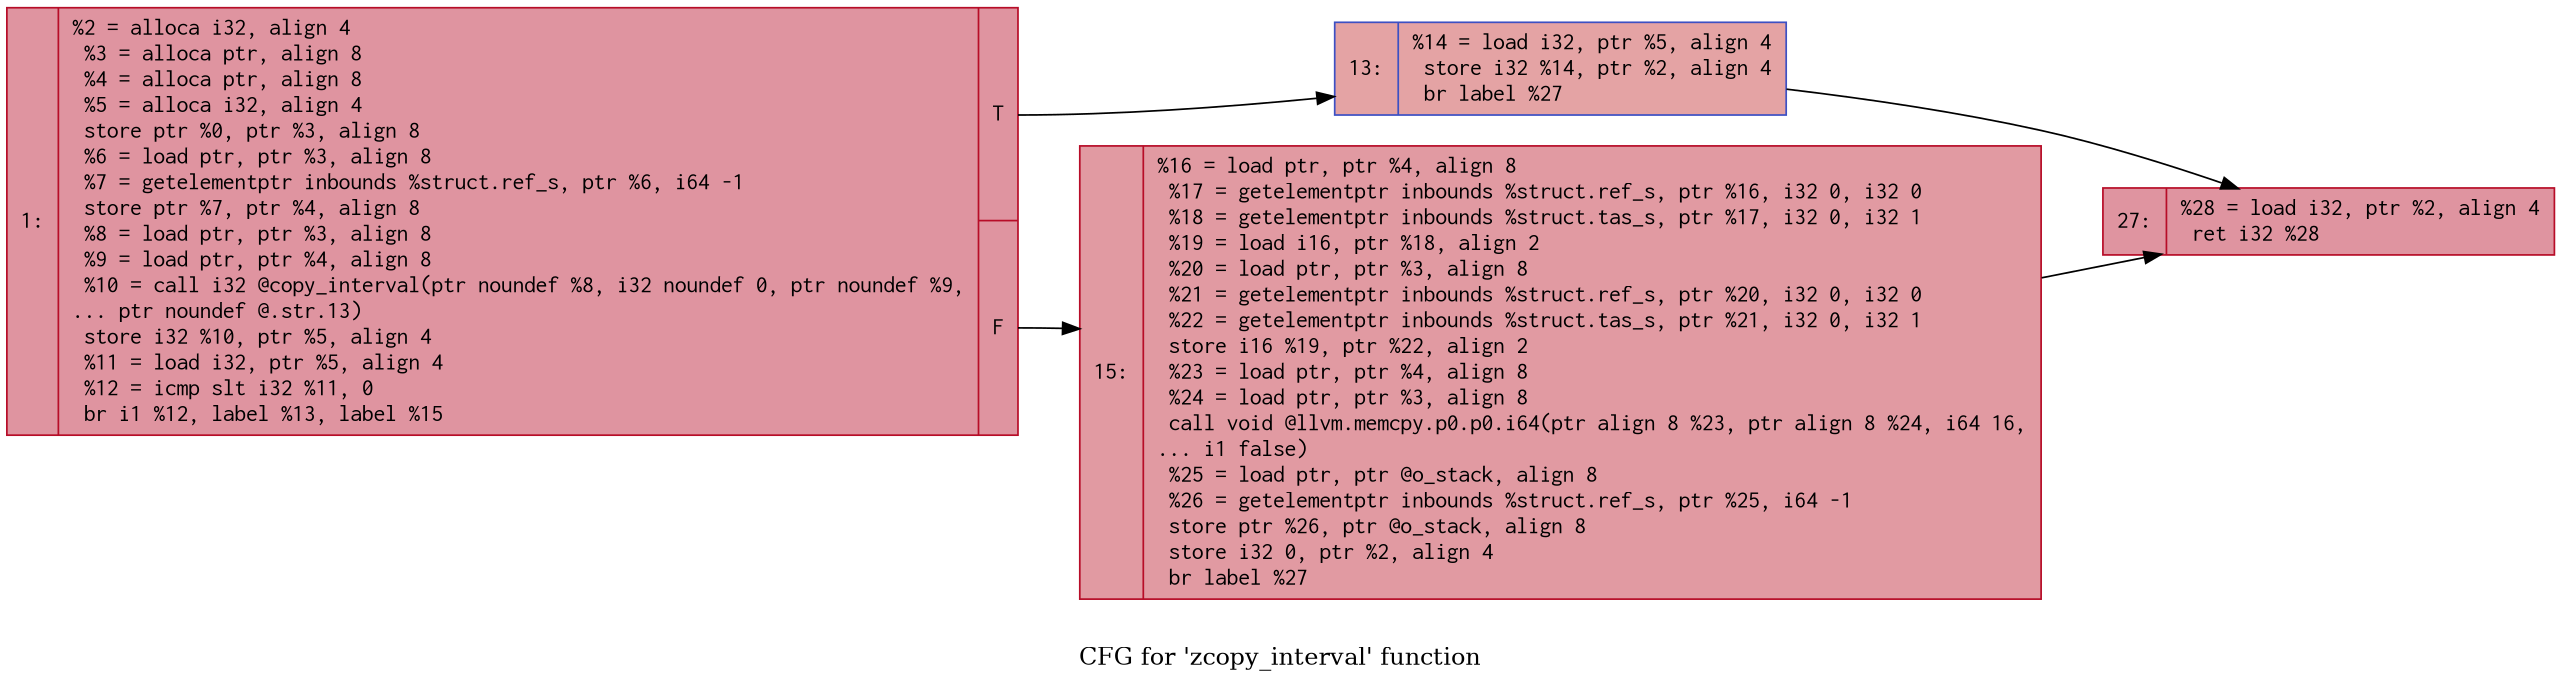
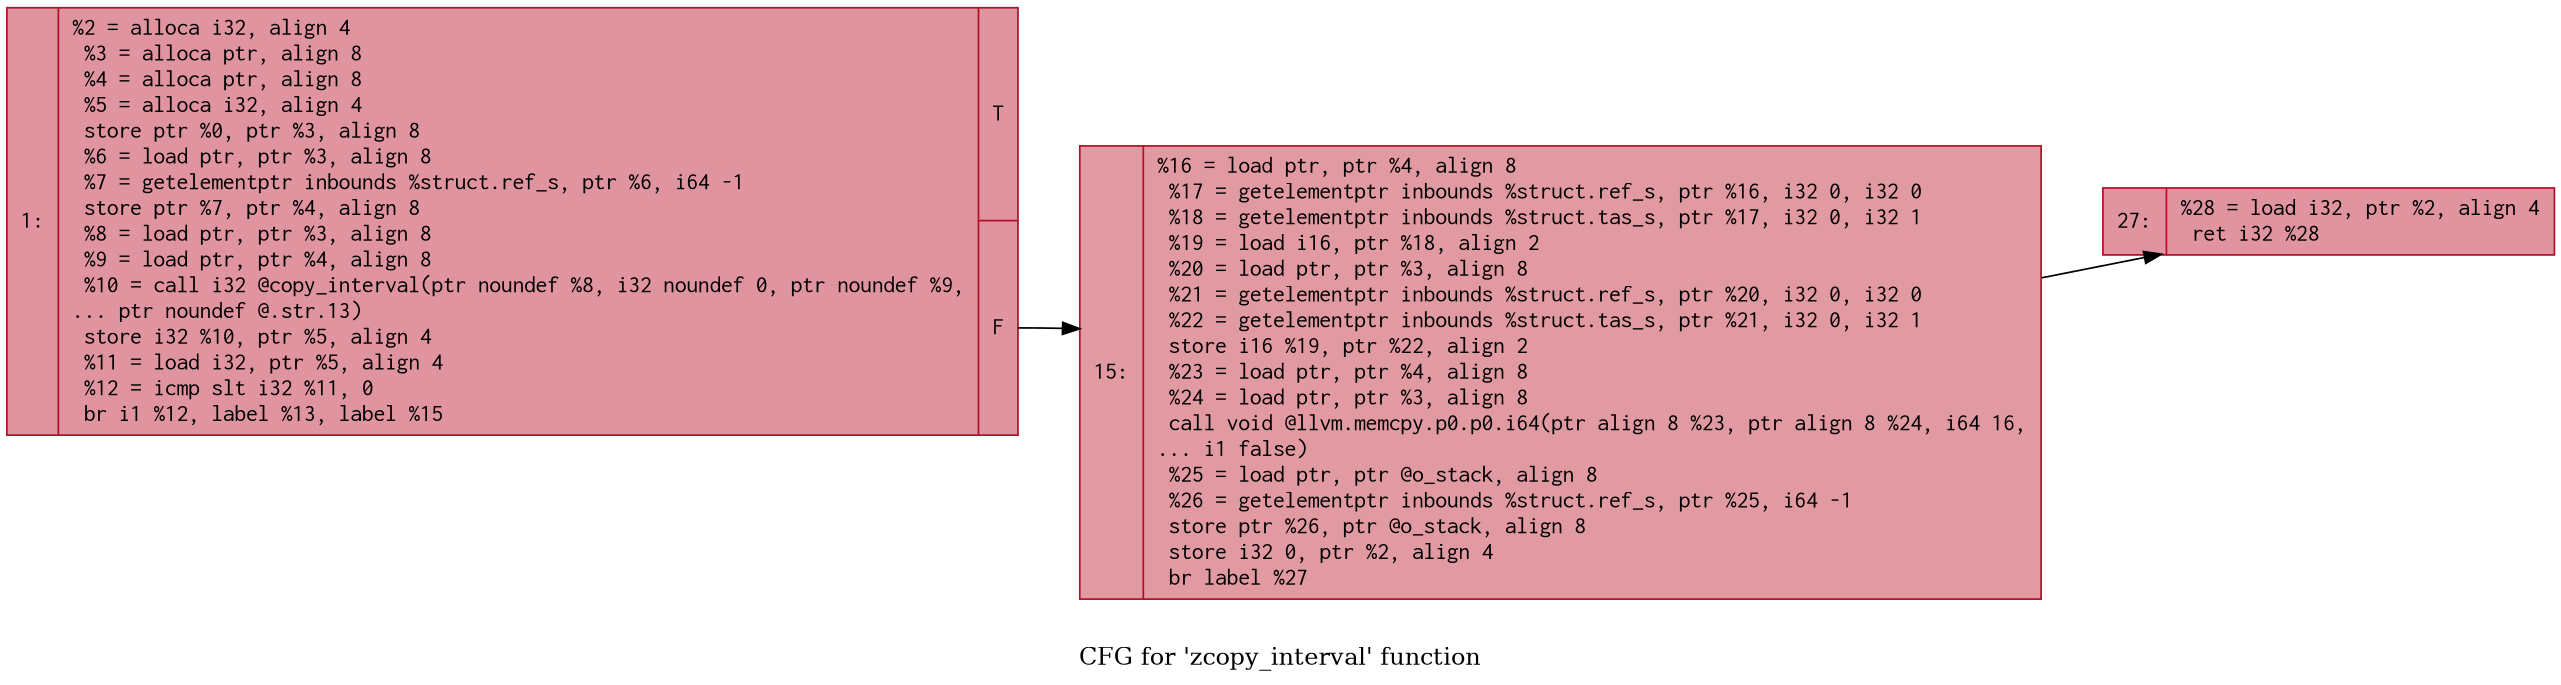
node "13:": removed
